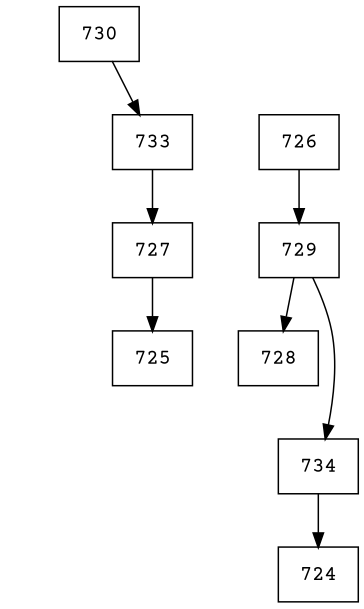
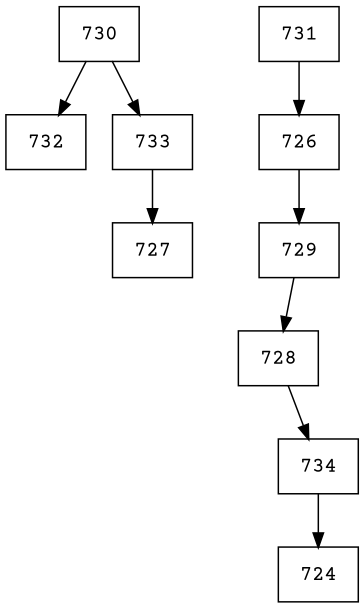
node "731": added
node "732": added
edge "729" -> "734": now "728" -> "734"
node "725": removed
